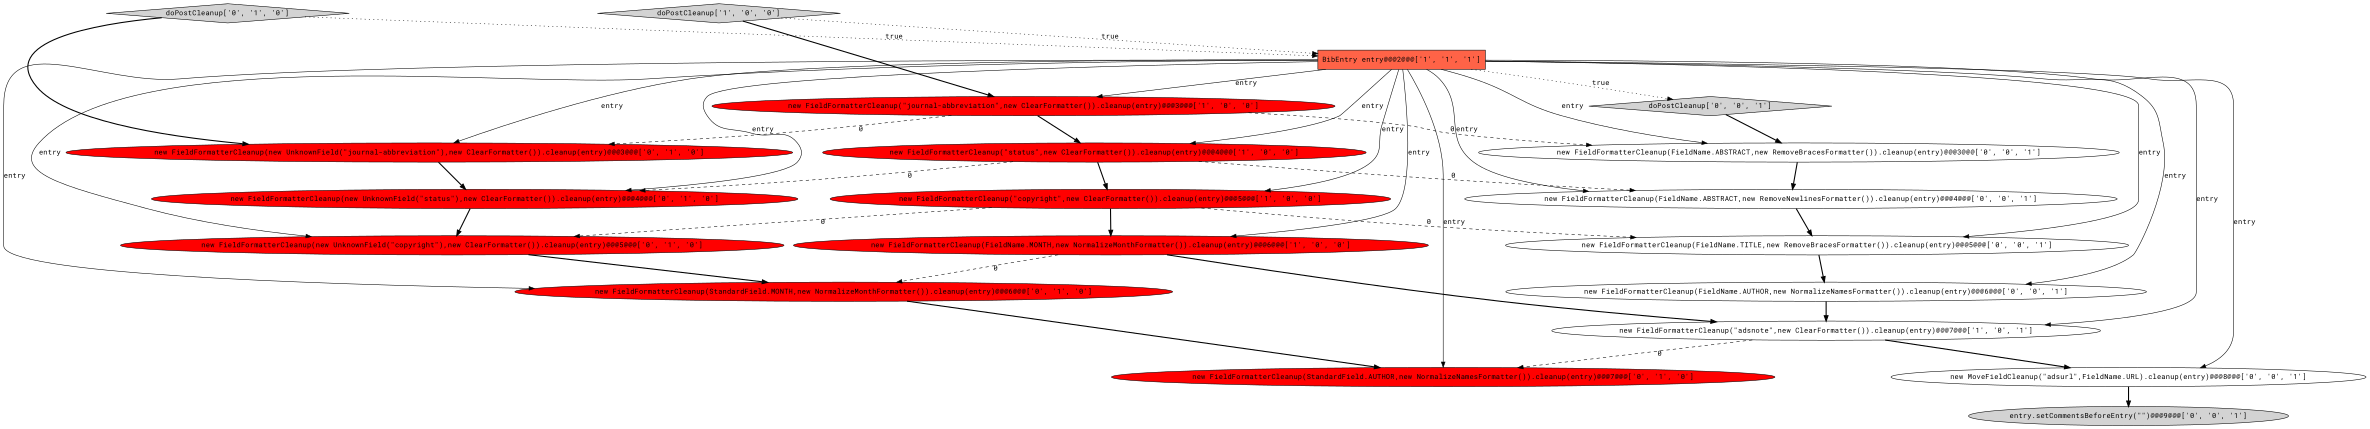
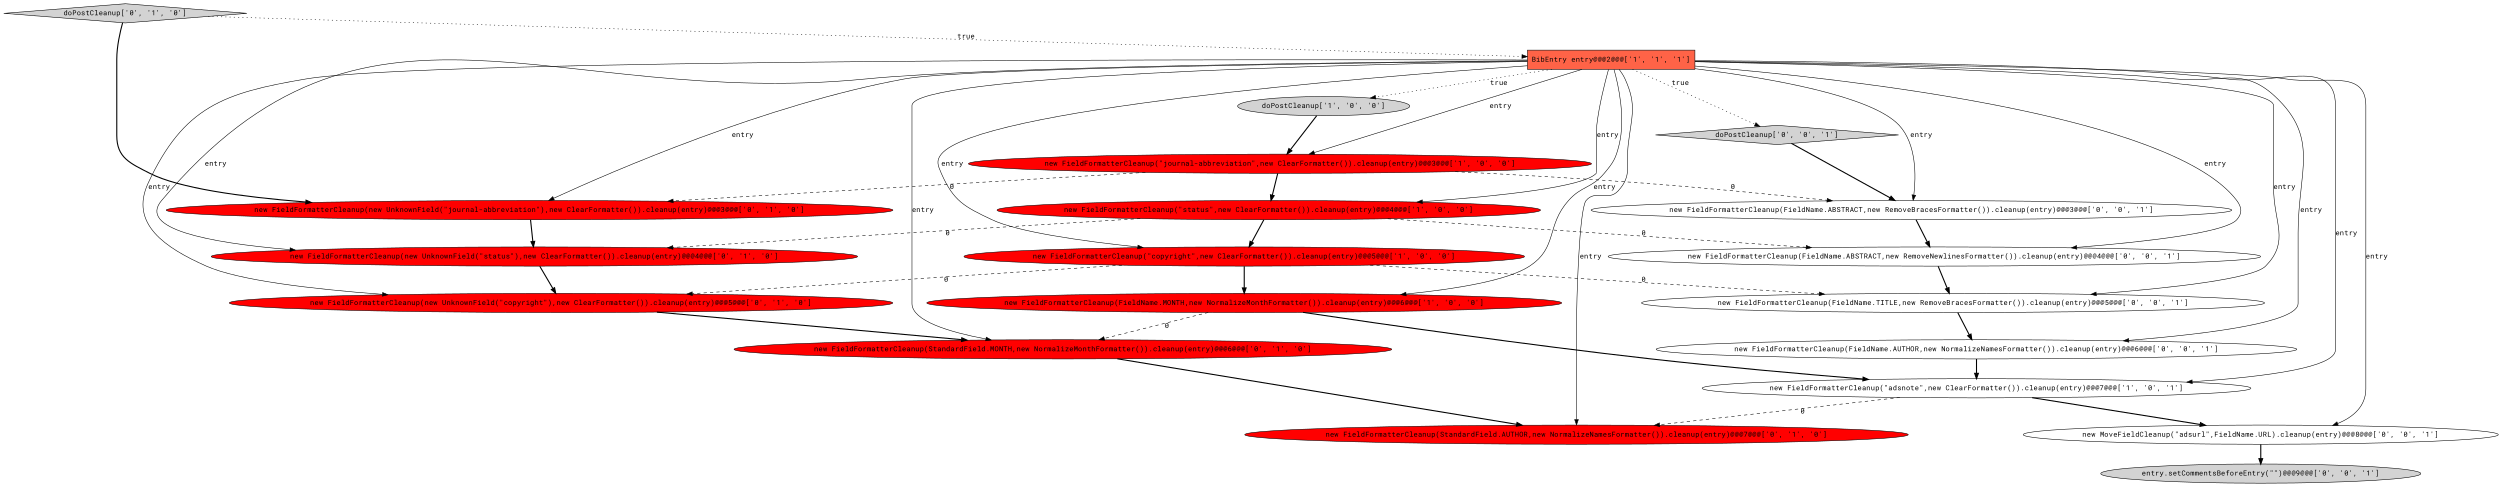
node "doPostCleanup['1', '0', '0']": shape diamond -> ellipse
edge "doPostCleanup['1', '0', '0']" -> "BibEntry entry@@@2@@@['1', '1', '1']": reversed
